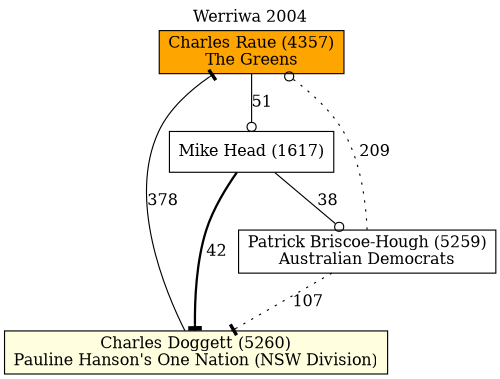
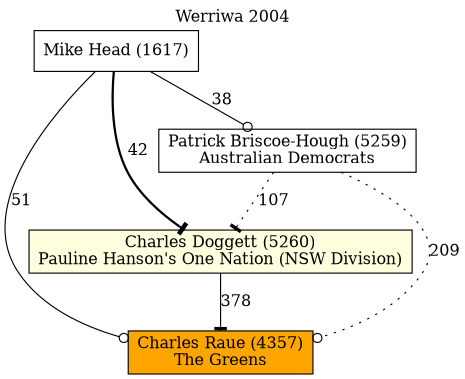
edge "Charles Raue (4357) The Greens" -> "Mike Head (1617)": reversed
